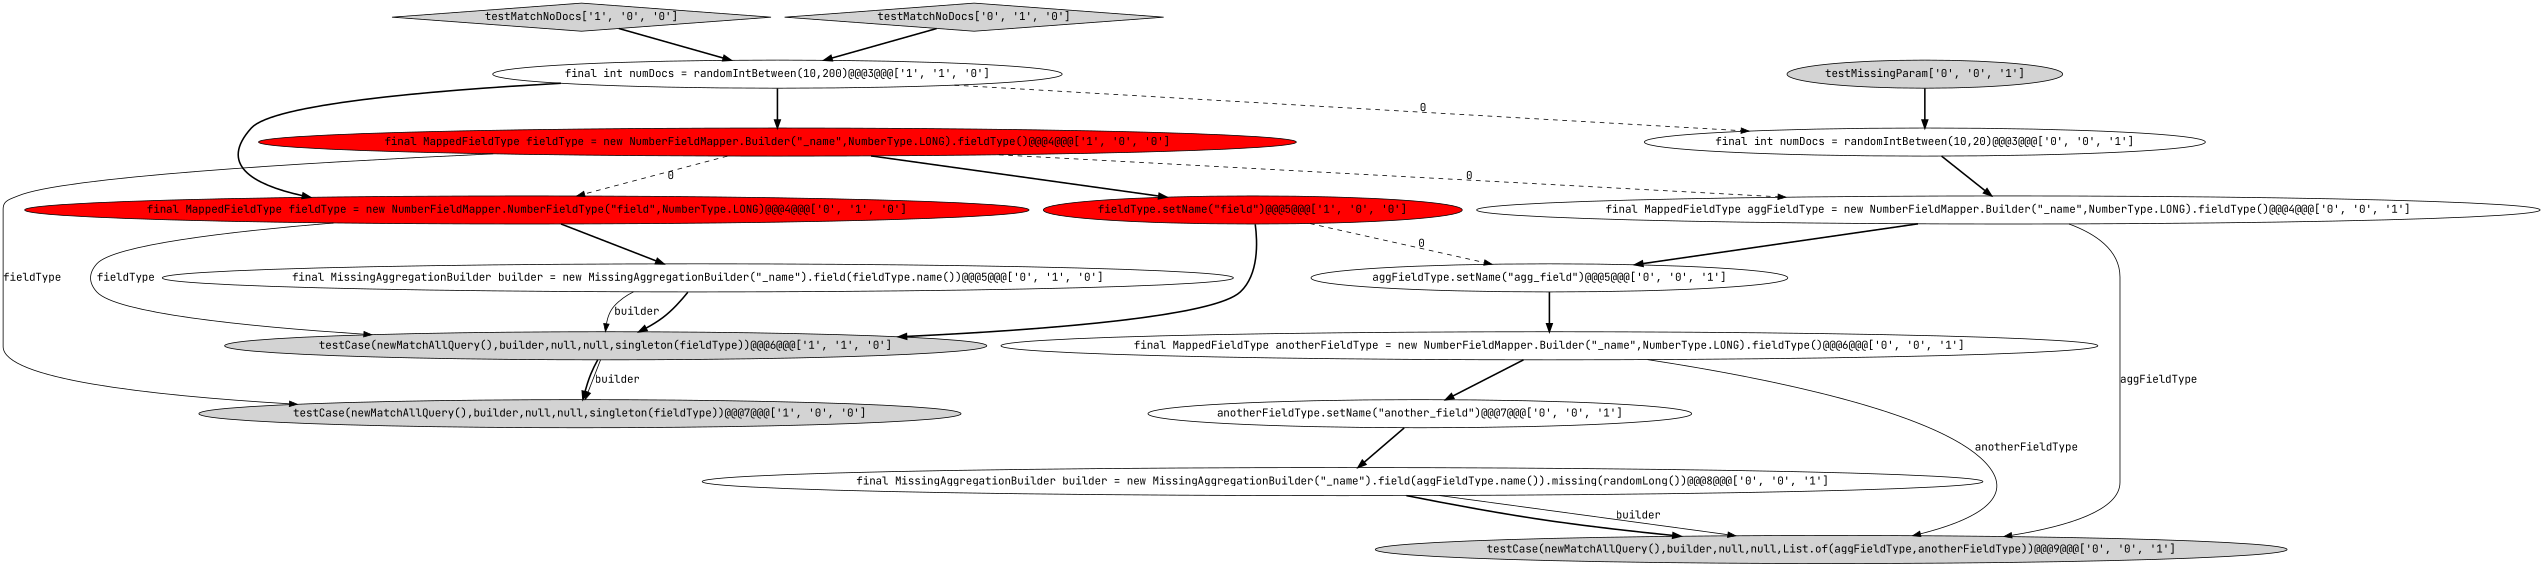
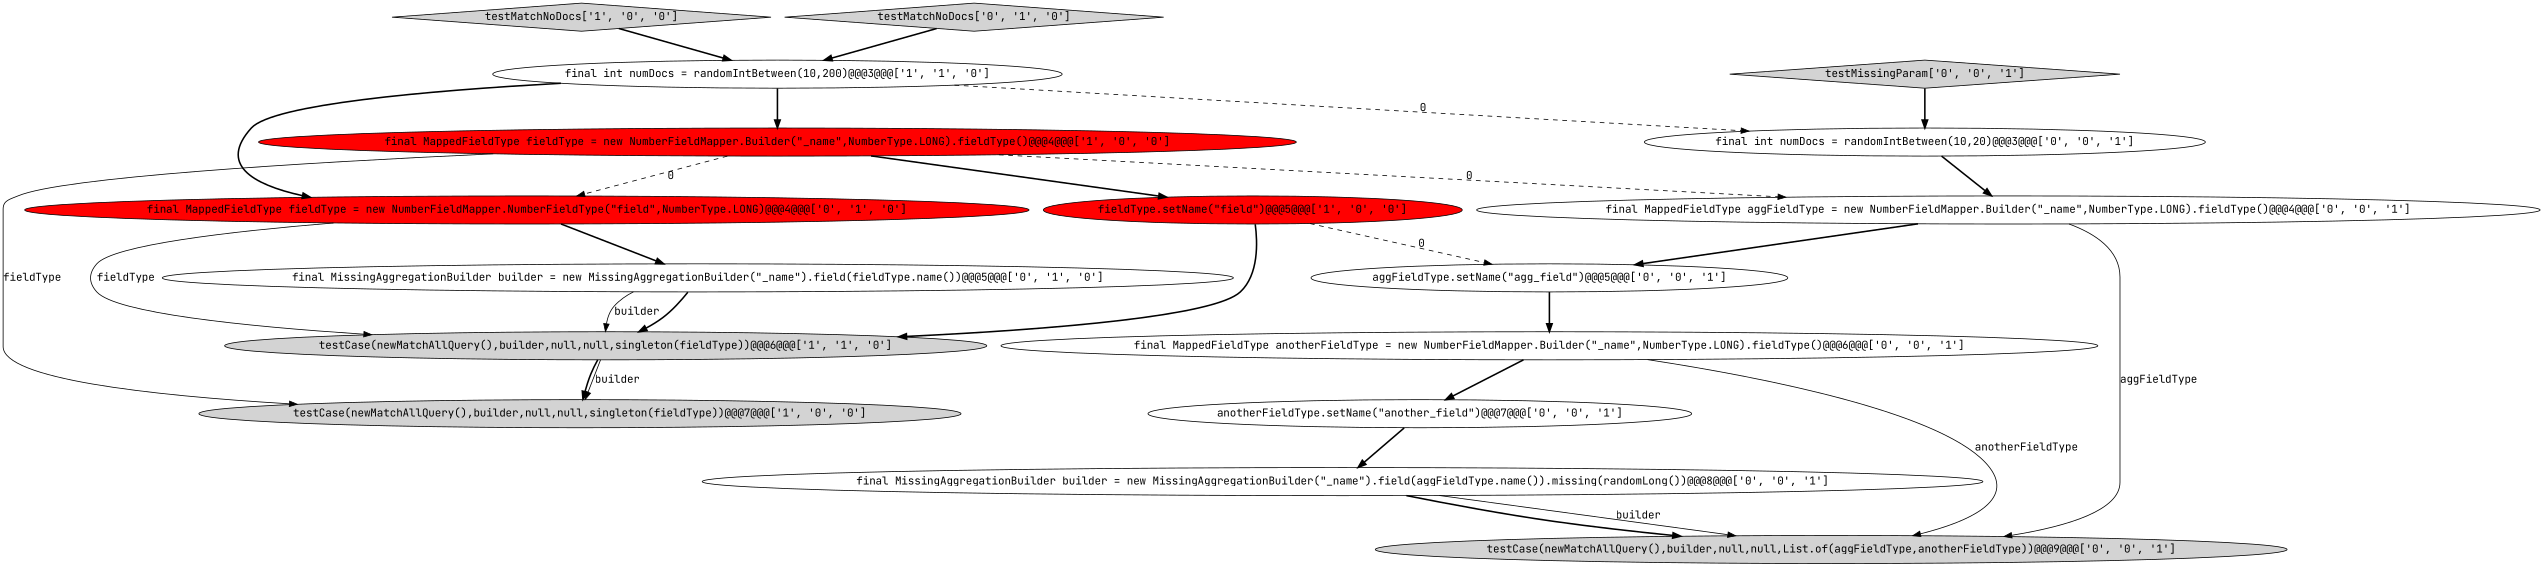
node "testMissingParam['0', '0', '1']": shape ellipse -> diamond
